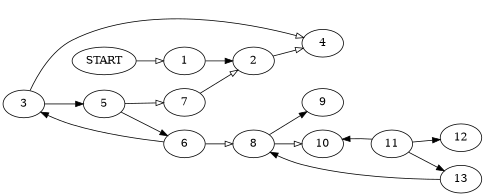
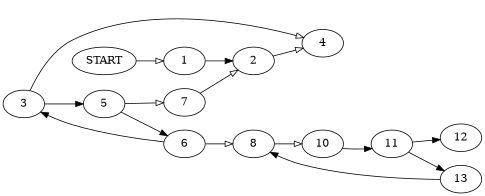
node "9": removed
edge "11" -> "10": reversed
